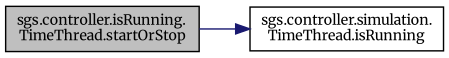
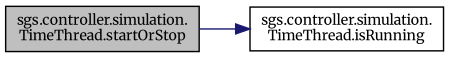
node "sgs.controller.isRunning. TimeThread.startOrStop": label "sgs.controller.isRunning. TimeThread.startOrStop" -> "sgs.controller.simulation. TimeThread.startOrStop"
